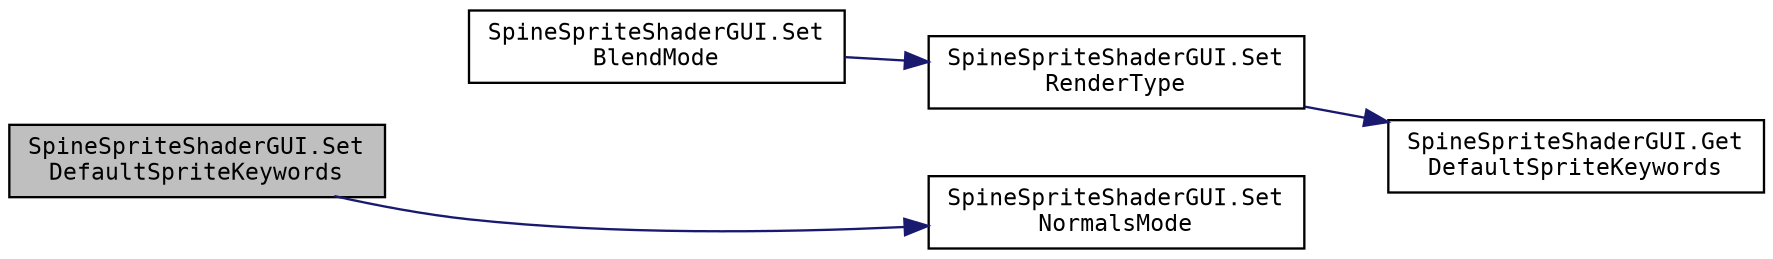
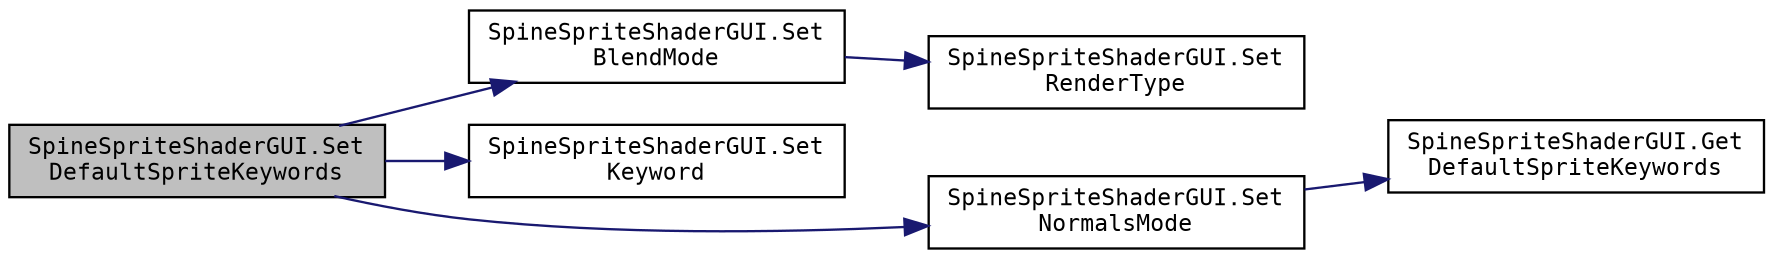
edge "SpineSpriteShaderGUI.Set DefaultSpriteKeywords" -> "SpineSpriteShaderGUI.Set BlendMode": added
edge "SpineSpriteShaderGUI.Set RenderType" -> "SpineSpriteShaderGUI.Get DefaultSpriteKeywords": now "SpineSpriteShaderGUI.Set NormalsMode" -> "SpineSpriteShaderGUI.Get DefaultSpriteKeywords"
node "SpineSpriteShaderGUI.Set Keyword": added
